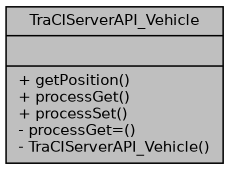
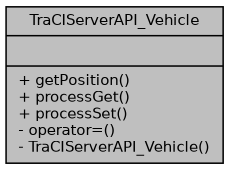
node "TraCIServerAPI_Vehicle": text "- processGet=()" -> "- operator=()"
